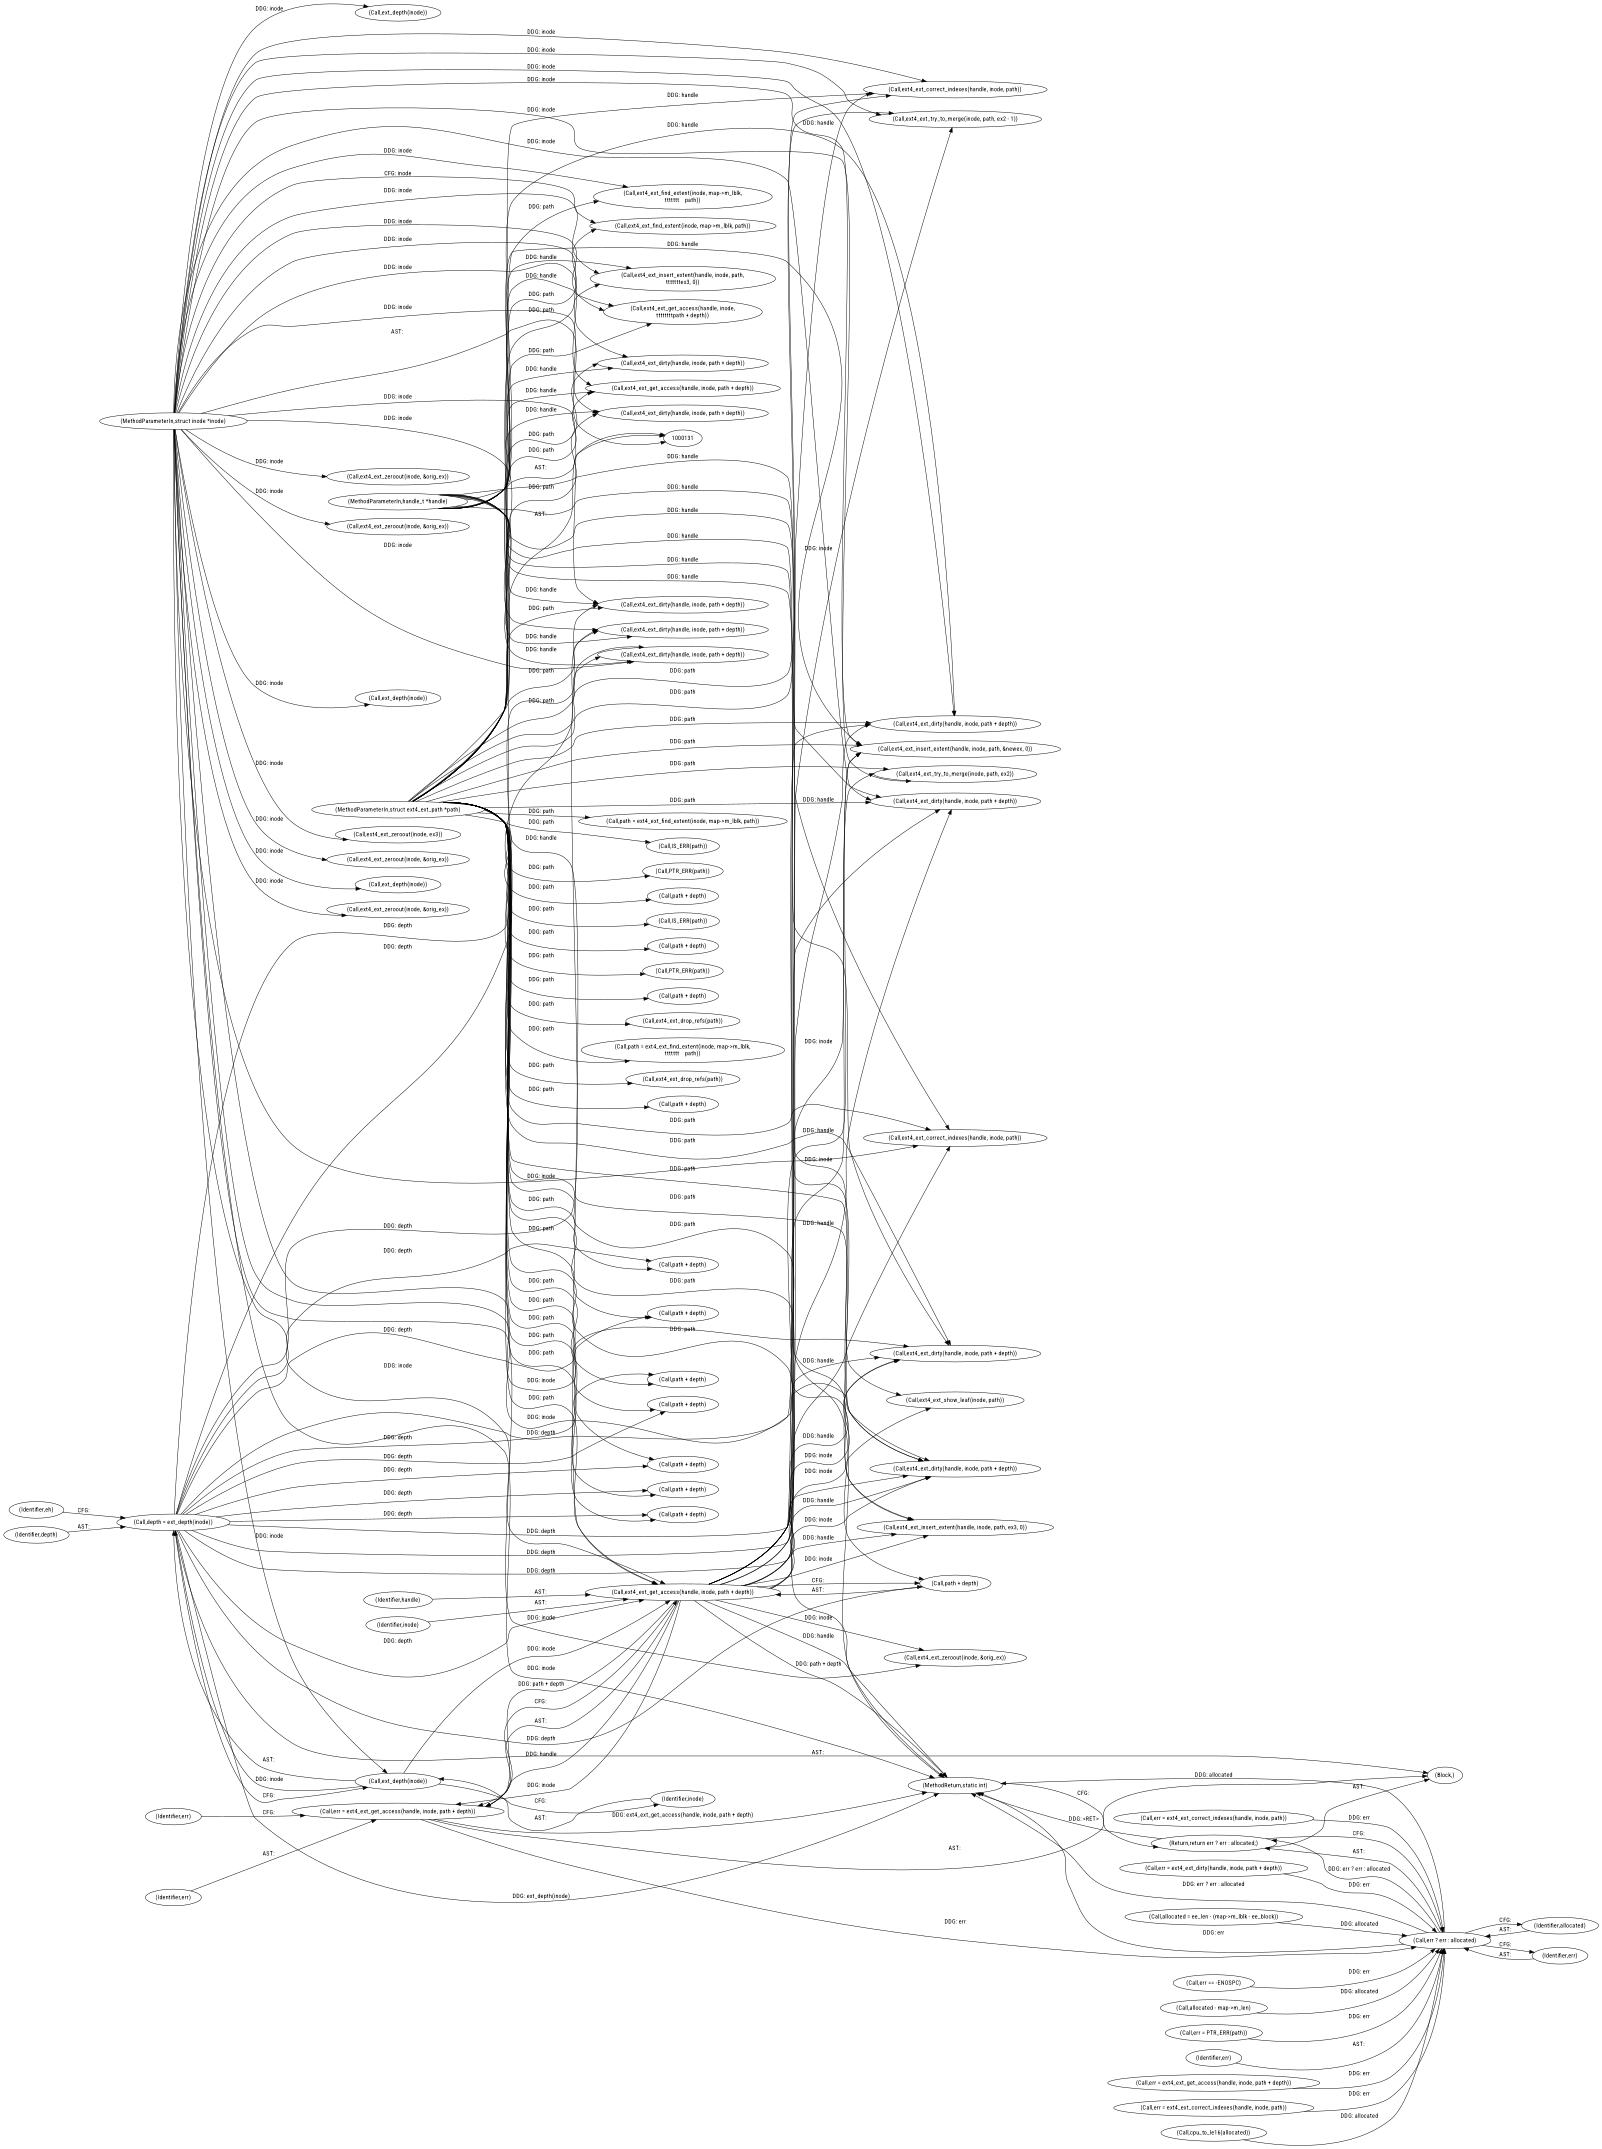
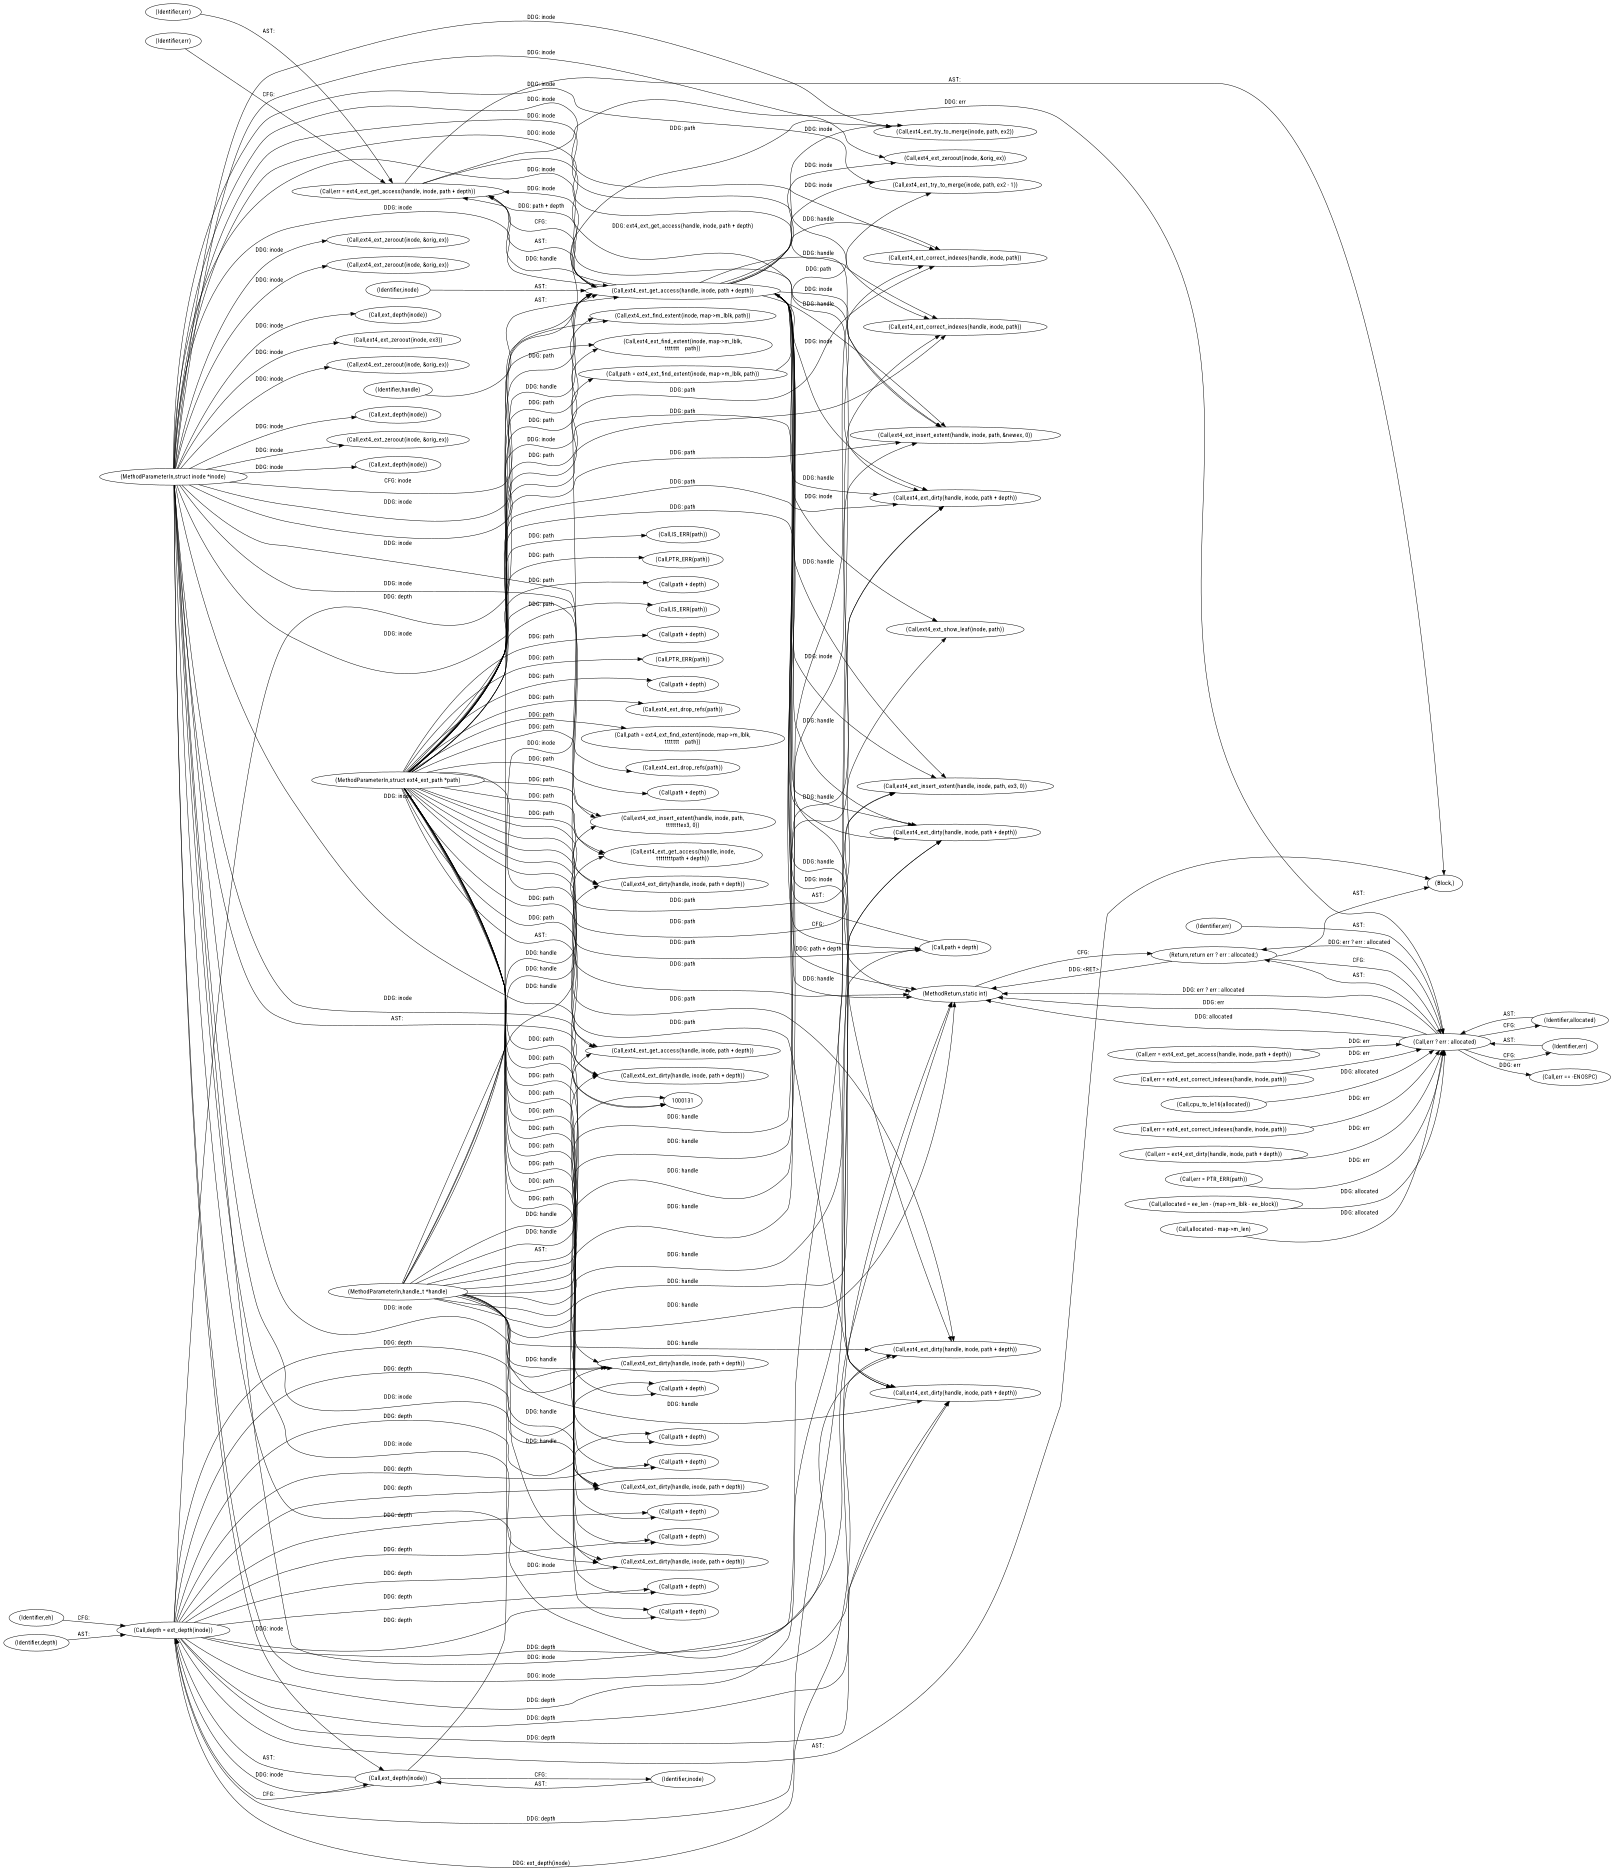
edge "(MethodParameterIn,struct ext4_ext_path *path)" -> "(Call,ext4_ext_try_to_merge(inode, path, ex2 - 1))": now "(Call,path = ext4_ext_find_extent(inode, map->m_lblk, path))" -> "(Call,ext4_ext_try_to_merge(inode, path, ex2 - 1))"
edge "(Call,err == -ENOSPC)" -> "(Call,err ? err : allocated)": reversed
